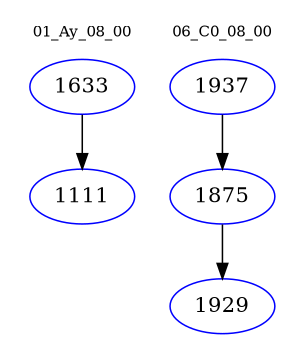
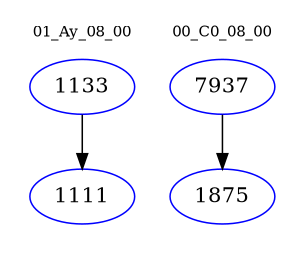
cluster "06_C0_08_00": label "06_C0_08_00" -> "00_C0_08_00"
node "1633": label "1633" -> "1133"
node "1937": label "1937" -> "7937"
node "1929": removed
